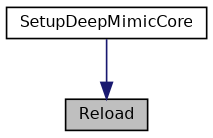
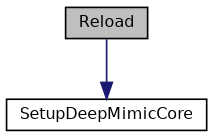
edge "SetupDeepMimicCore" -> "Reload": reversed
